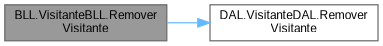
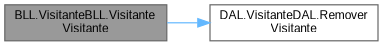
node "BLL.VisitanteBLL.Remover Visitante": label "BLL.VisitanteBLL.Remover Visitante" -> "BLL.VisitanteBLL.Visitante Visitante"
